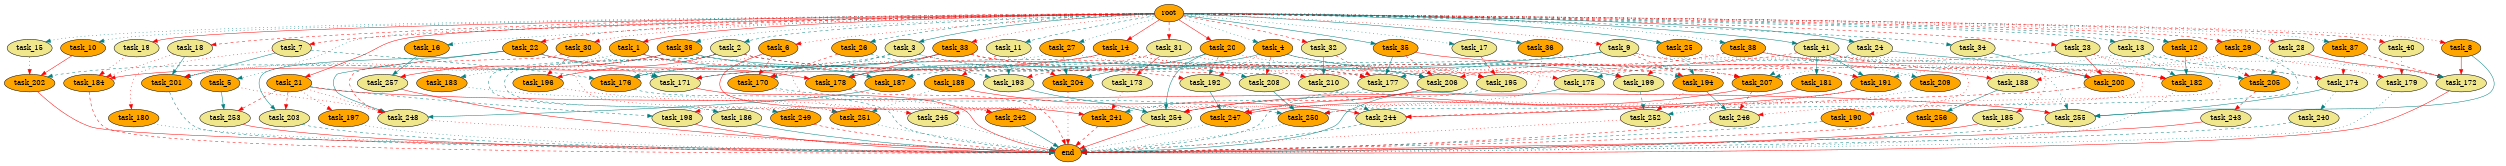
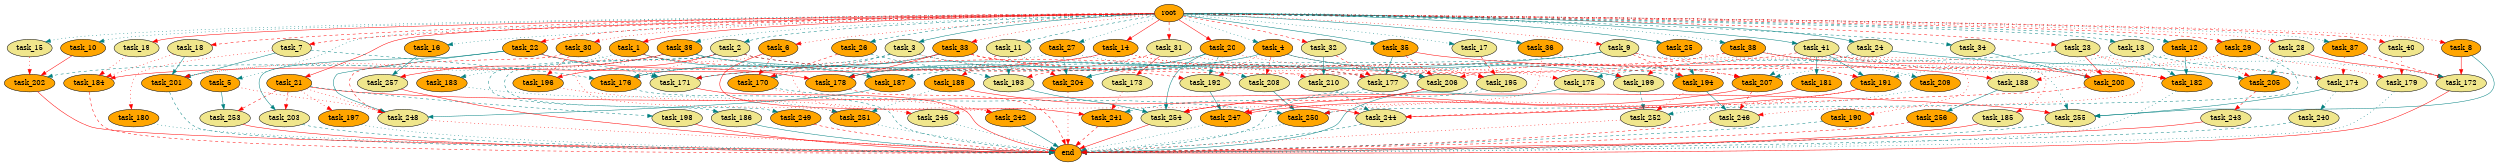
edge "task_12" -> "task_198": removed
